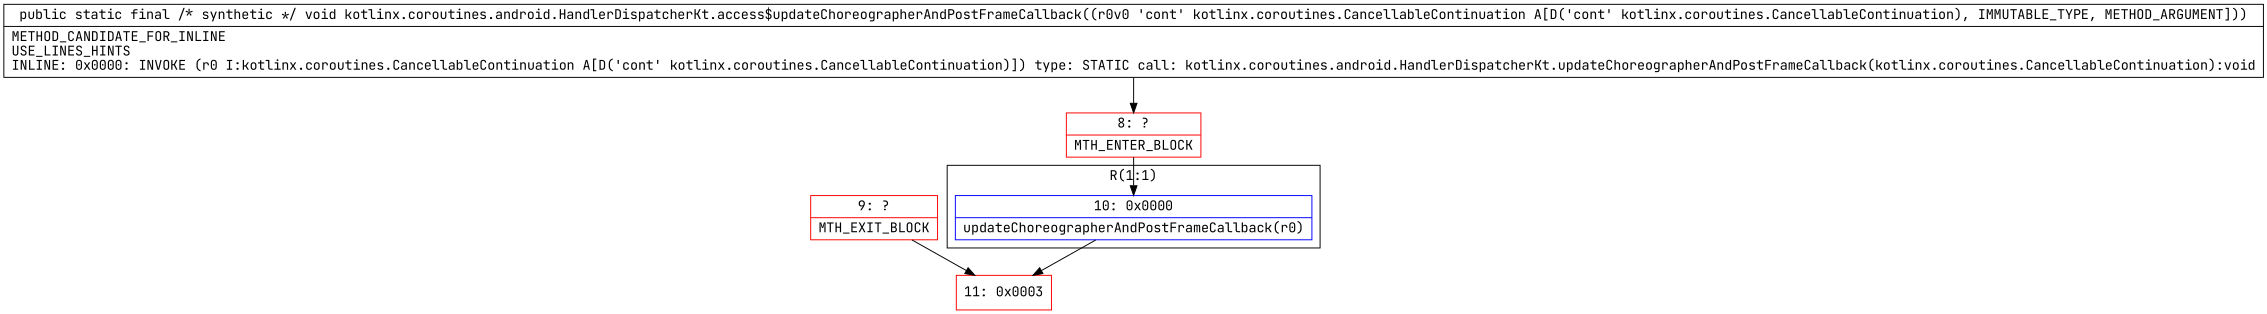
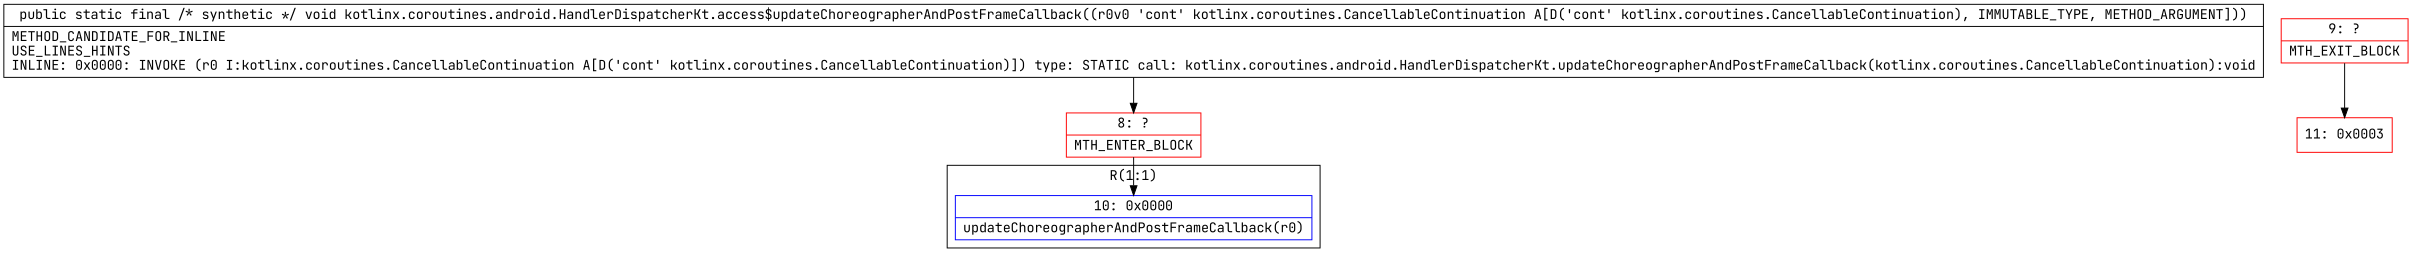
edge "10: 0x0000" -> "11: 0x0003": removed
